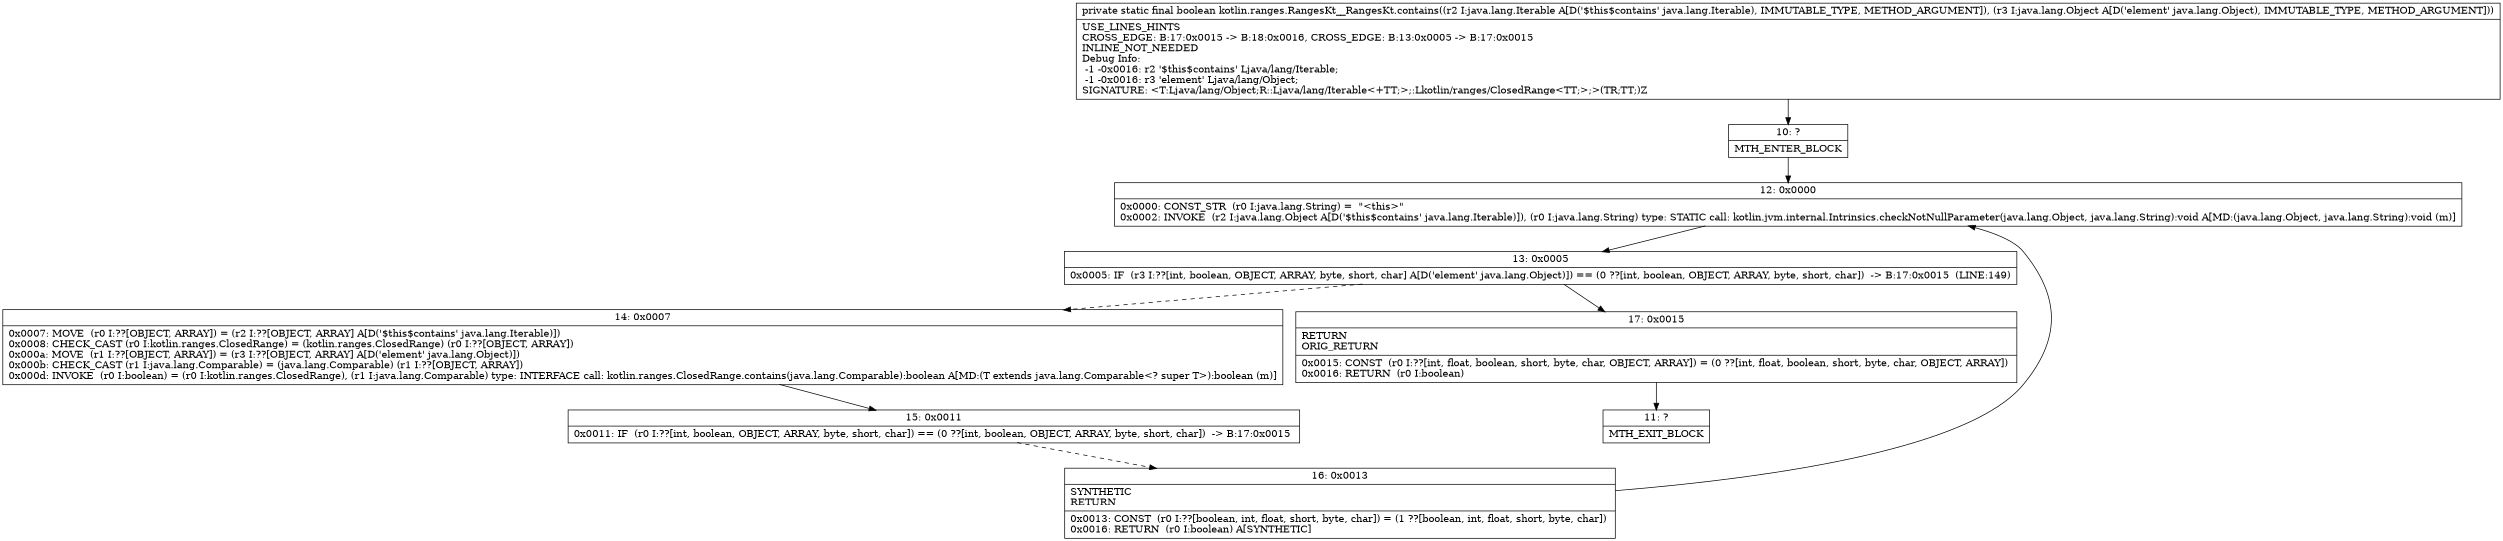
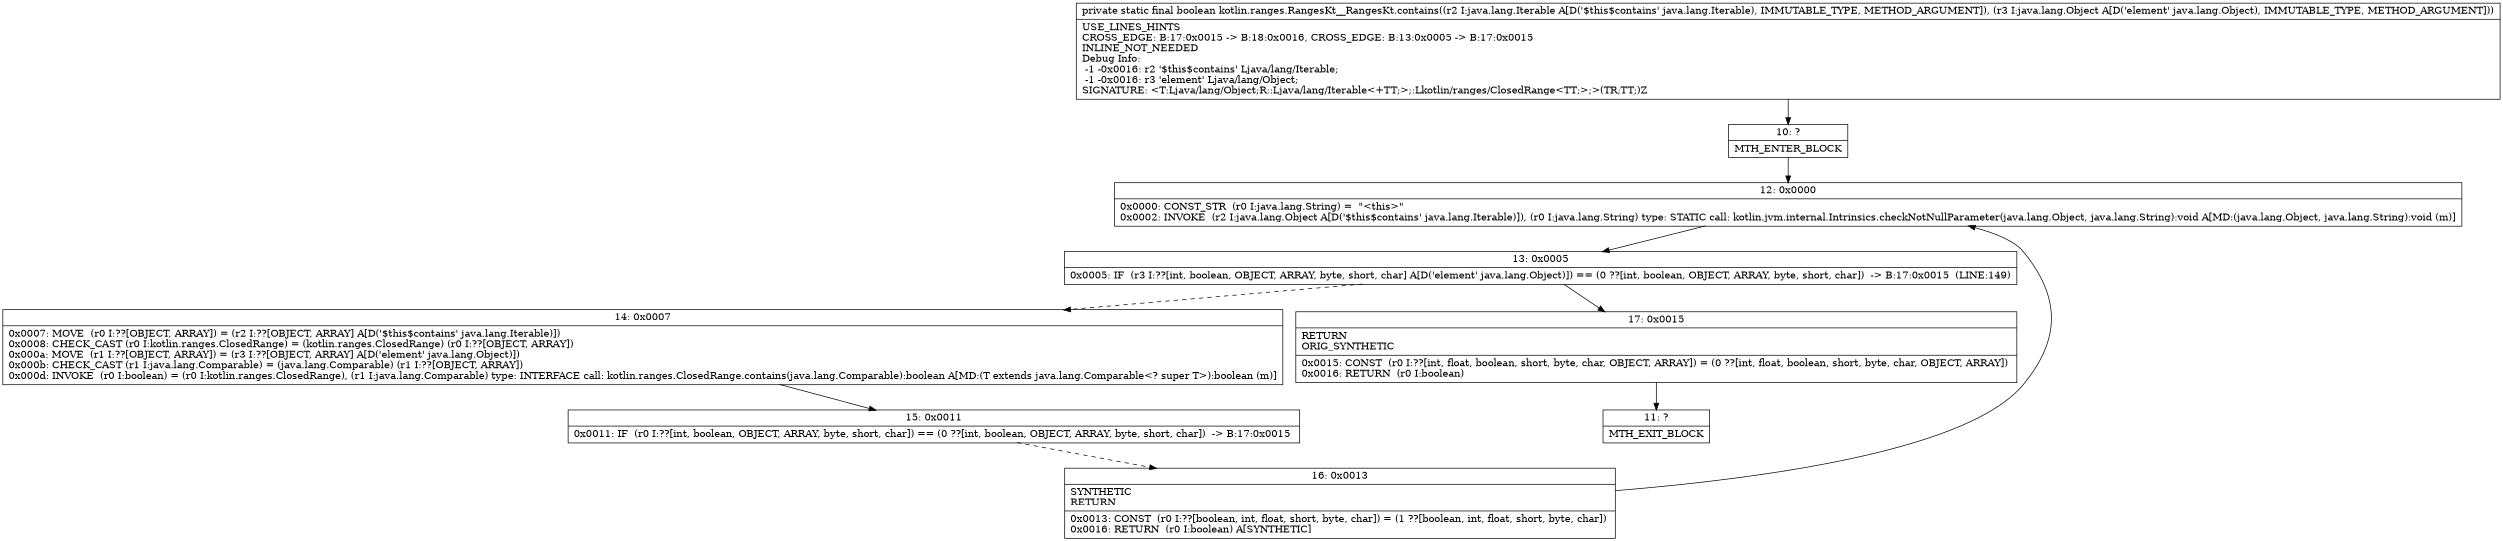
node "17: 0x0015": text "ORIG_RETURN" -> "ORIG_SYNTHETIC"
